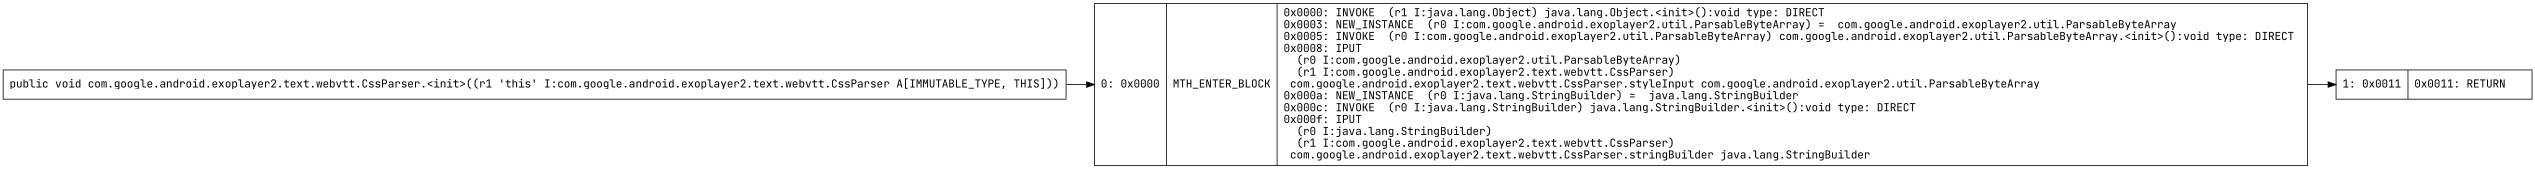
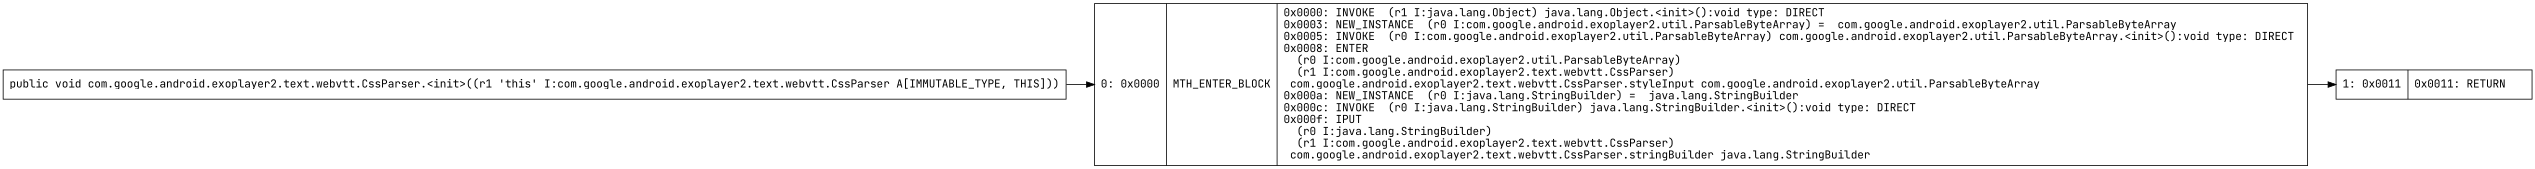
node "0: 0x0000": text "0x0008: IPUT" -> "0x0008: ENTER"
